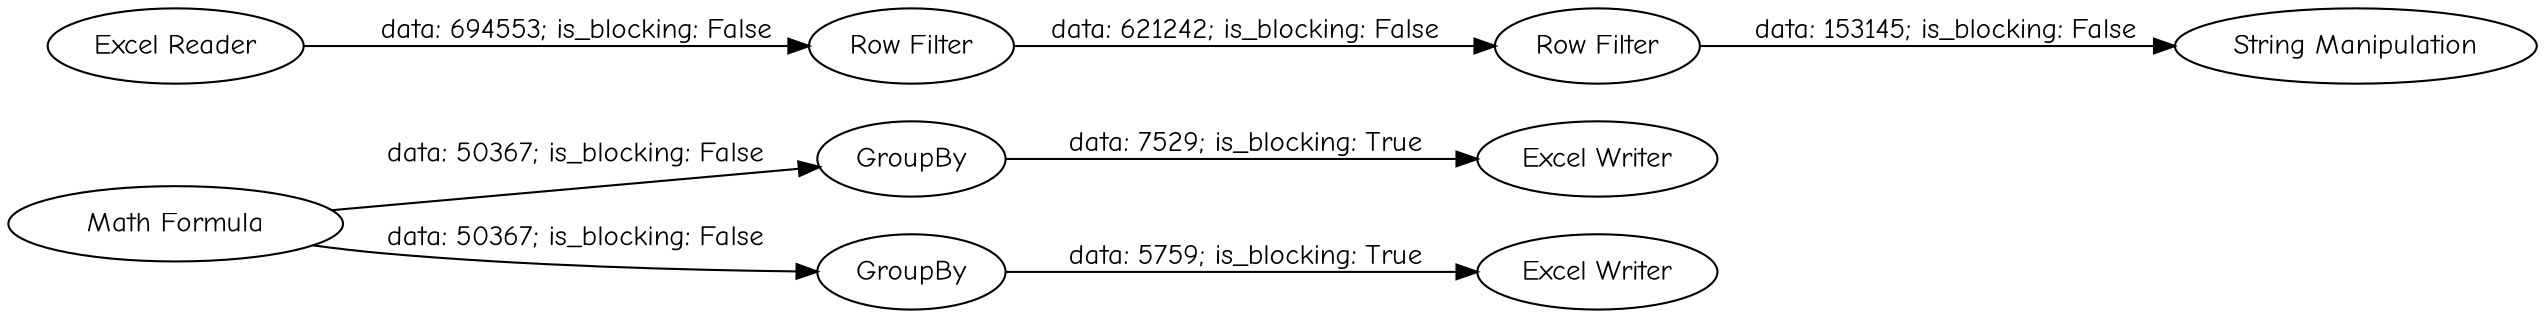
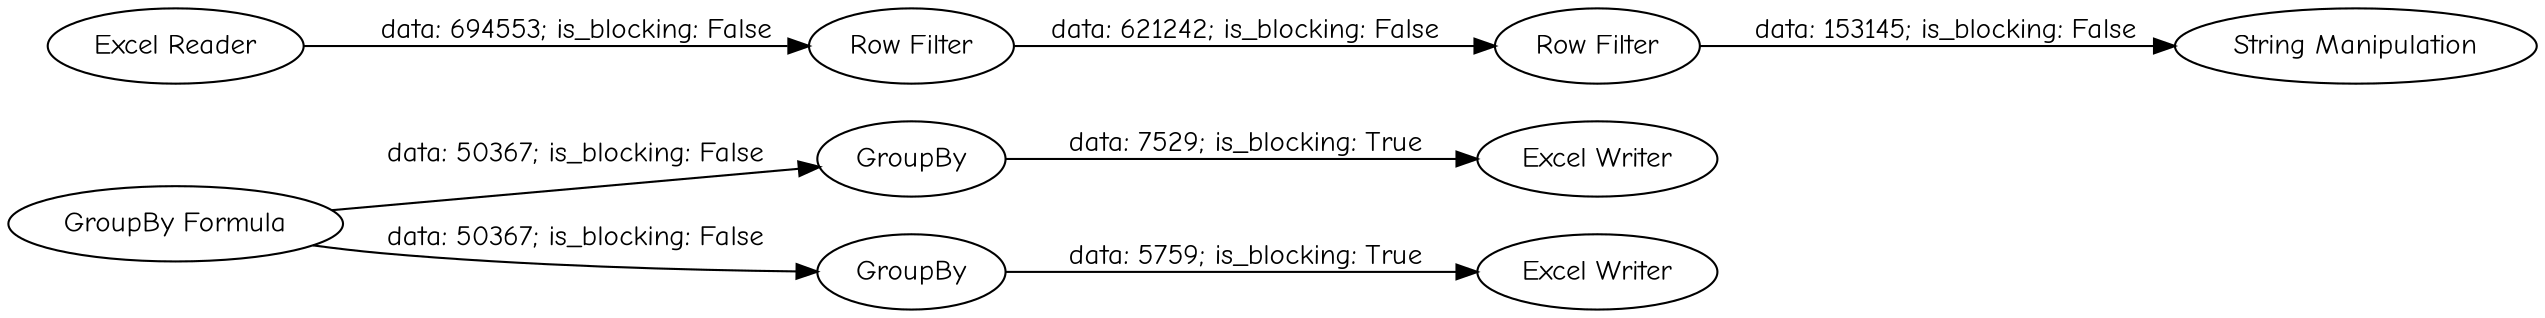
node "Math Formula": label "Math Formula" -> "GroupBy Formula"
